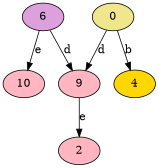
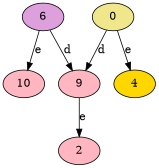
edge "0" -> "4": label "b" -> "e"
